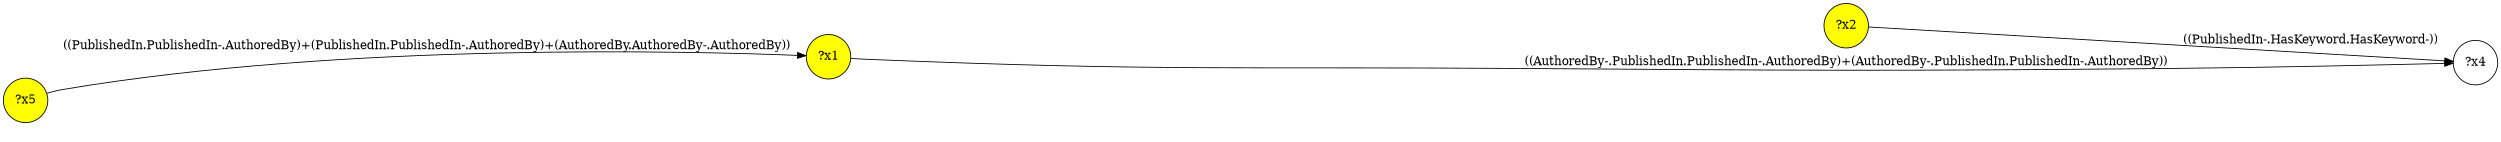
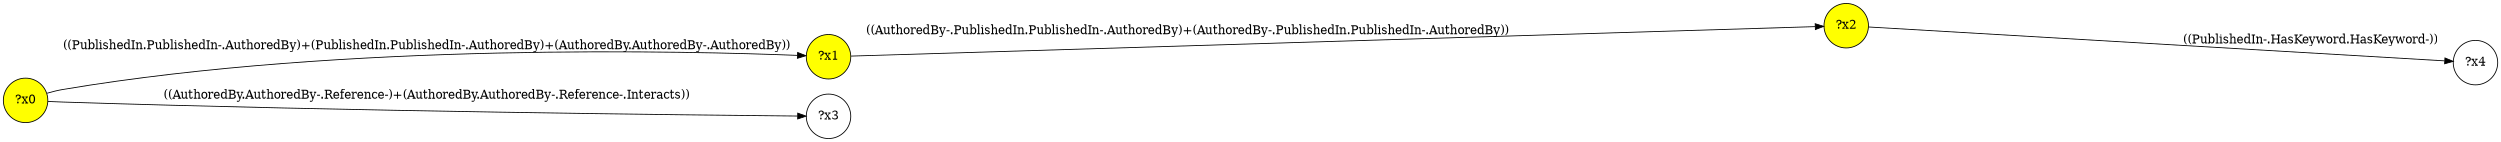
edge "?x1" -> "?x4": now "?x1" -> "?x2"
node "?x5": label "?x5" -> "?x0"
node "?x3": added
